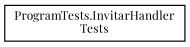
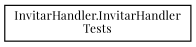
node "ProgramTests.InvitarHandler Tests": label "ProgramTests.InvitarHandler Tests" -> "InvitarHandler.InvitarHandler Tests"
